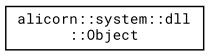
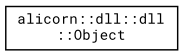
node "alicorn::system::dll ::Object": label "alicorn::system::dll ::Object" -> "alicorn::dll::dll ::Object"
